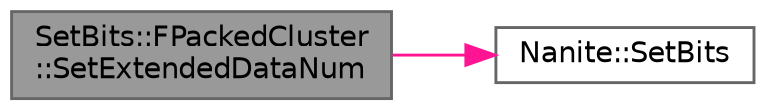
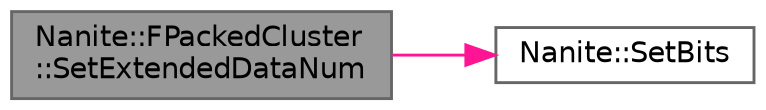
node "SetBits::FPackedCluster ::SetExtendedDataNum": label "SetBits::FPackedCluster ::SetExtendedDataNum" -> "Nanite::FPackedCluster ::SetExtendedDataNum"
